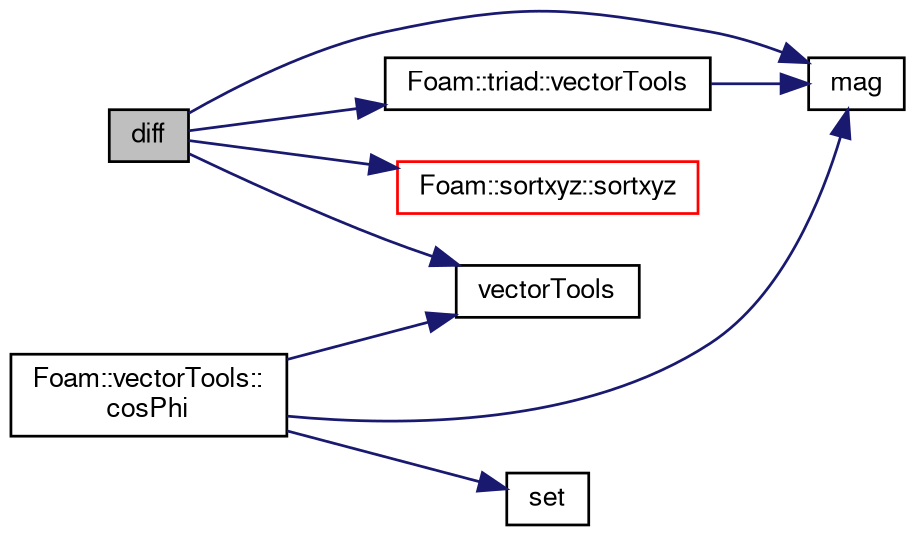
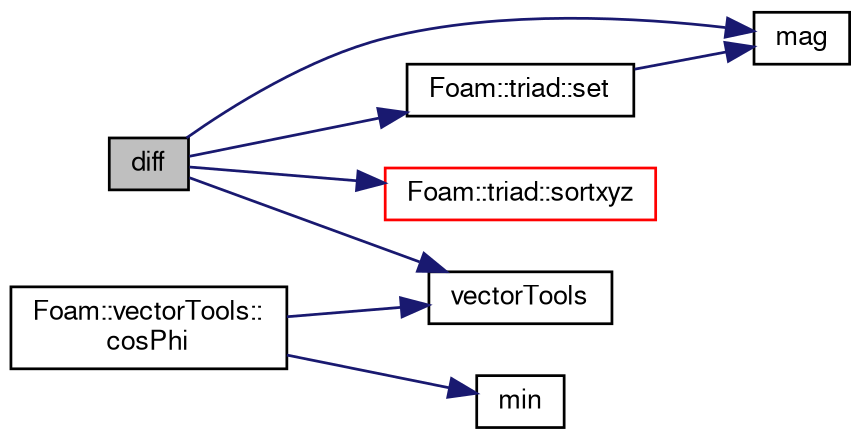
node "Foam::triad::vectorTools": label "Foam::triad::vectorTools" -> "Foam::triad::set"
node "Foam::sortxyz::sortxyz": label "Foam::sortxyz::sortxyz" -> "Foam::triad::sortxyz"
edge "Foam::vectorTools:: cosPhi" -> "mag": removed
node "set": label "set" -> "min"
